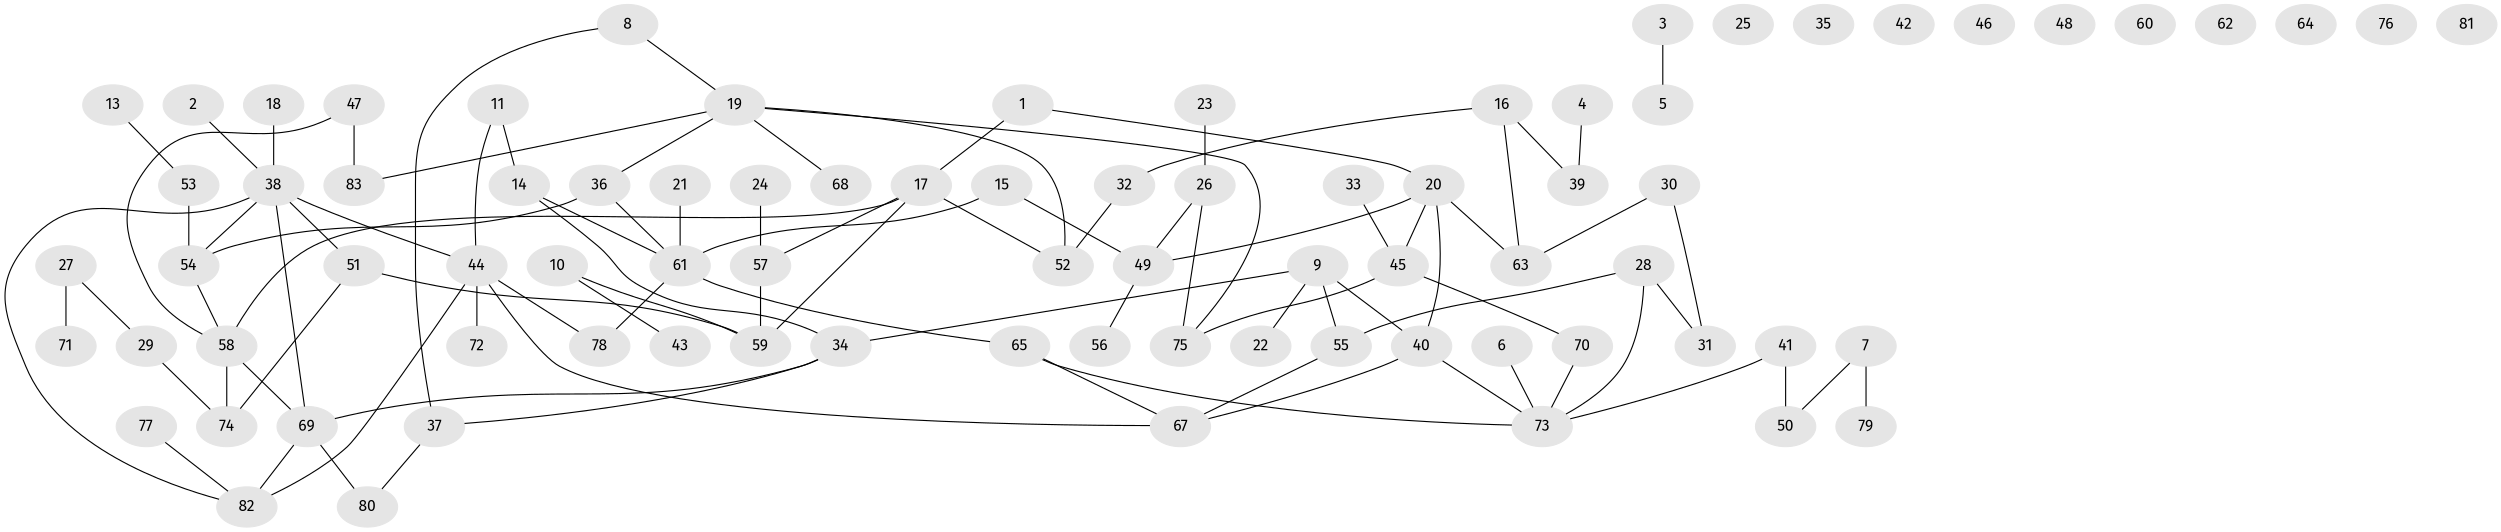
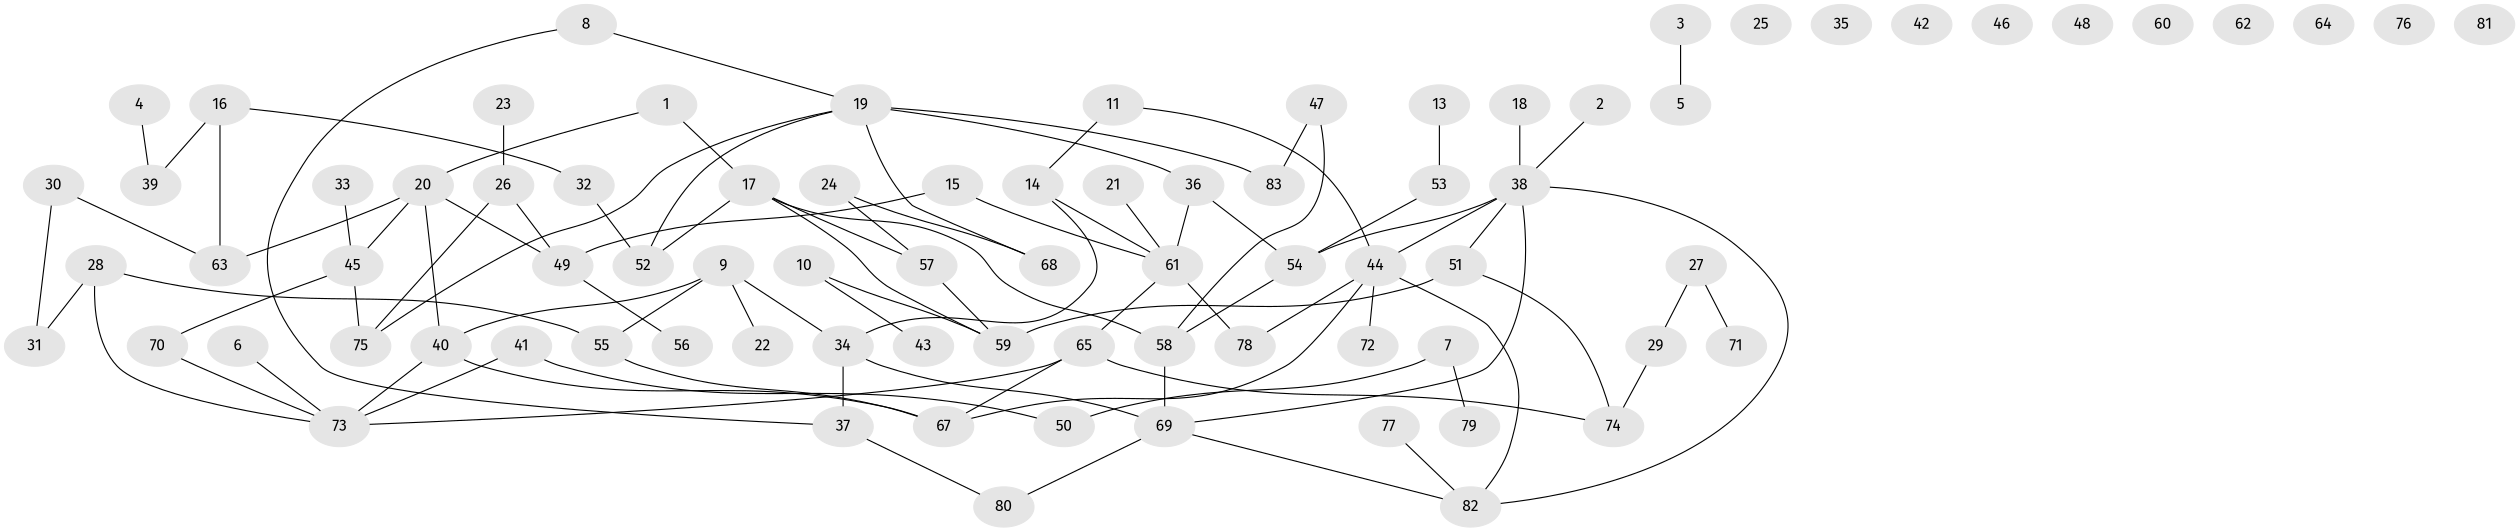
edge "24" -- "68": added
edge "58" -- "74": now "65" -- "74"
